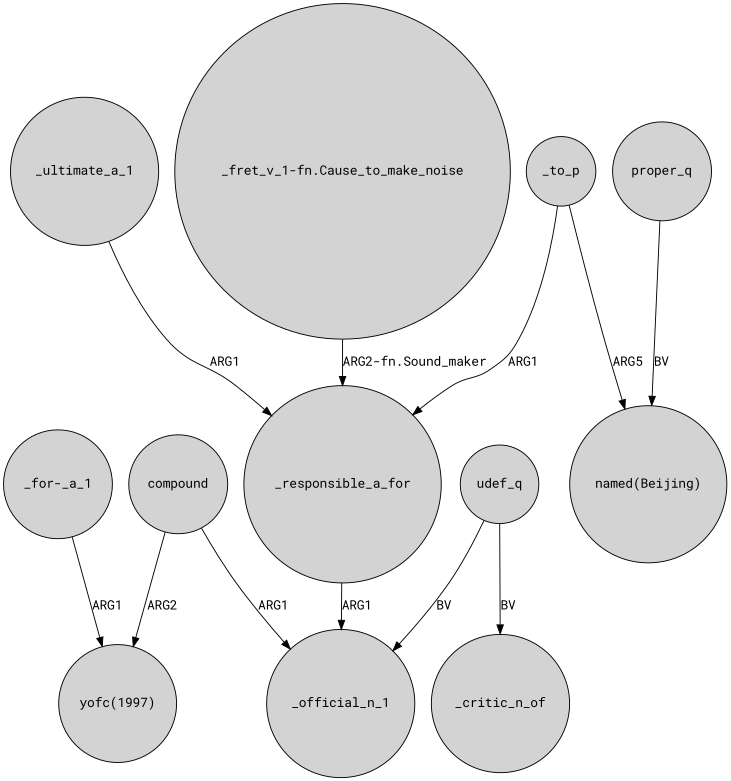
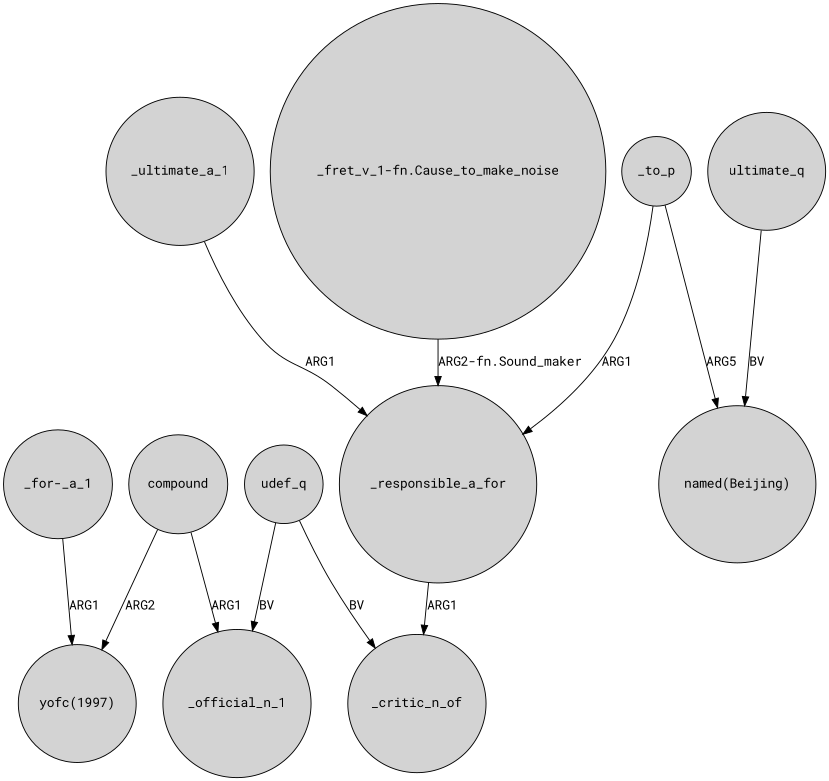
node "proper_q": label "proper_q" -> "ultimate_q"
edge "_responsible_a_for" -> "_official_n_1": now "_responsible_a_for" -> "_critic_n_of"
